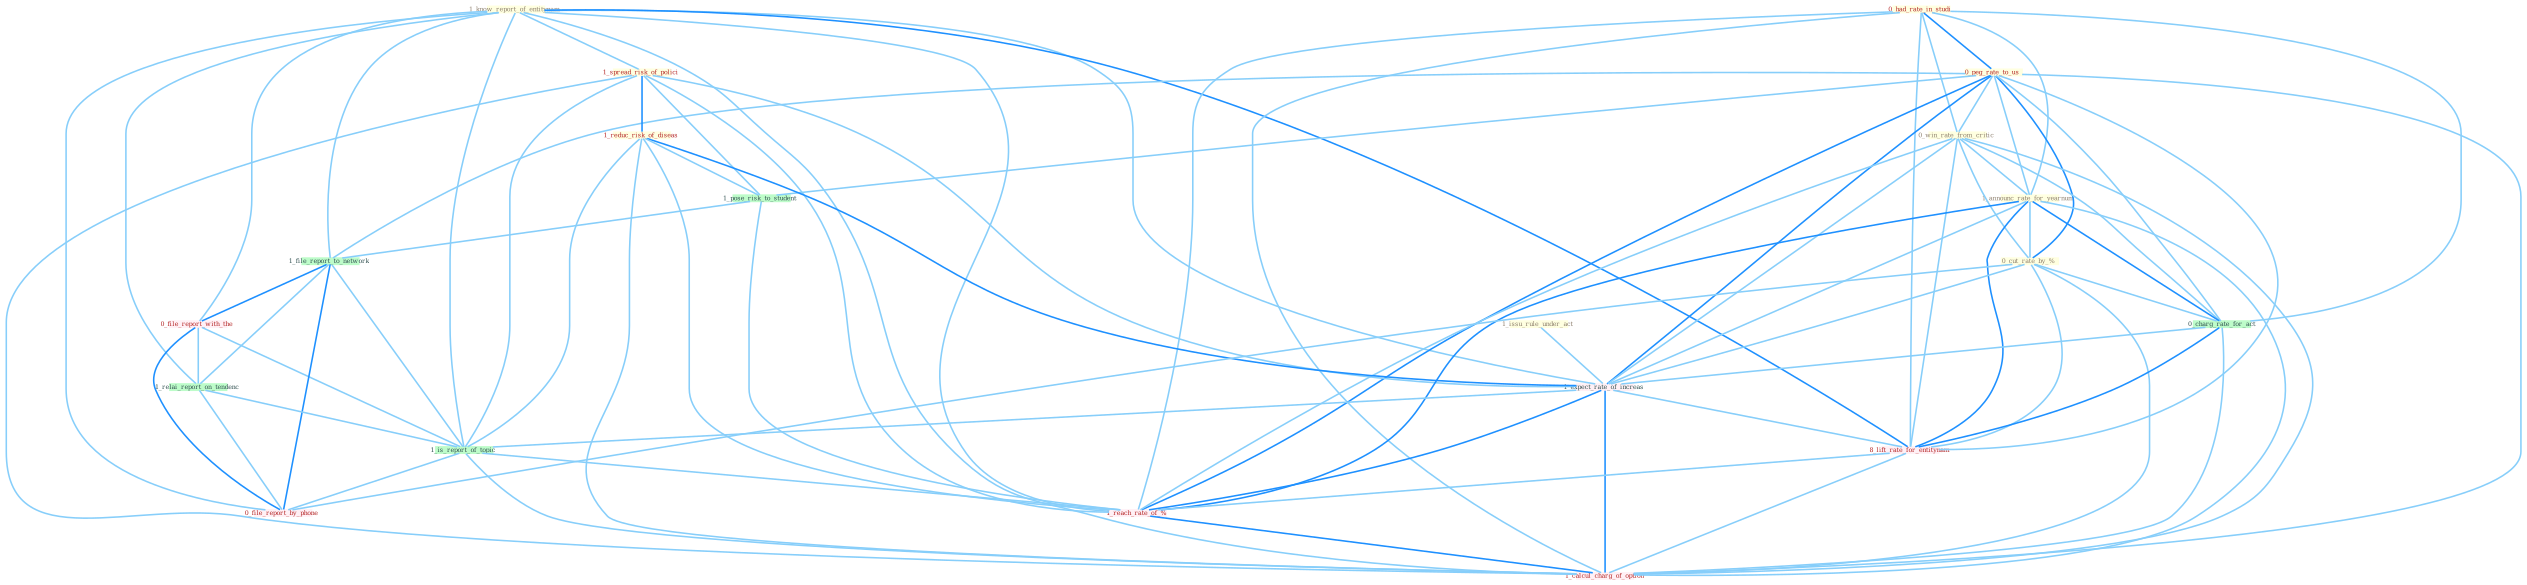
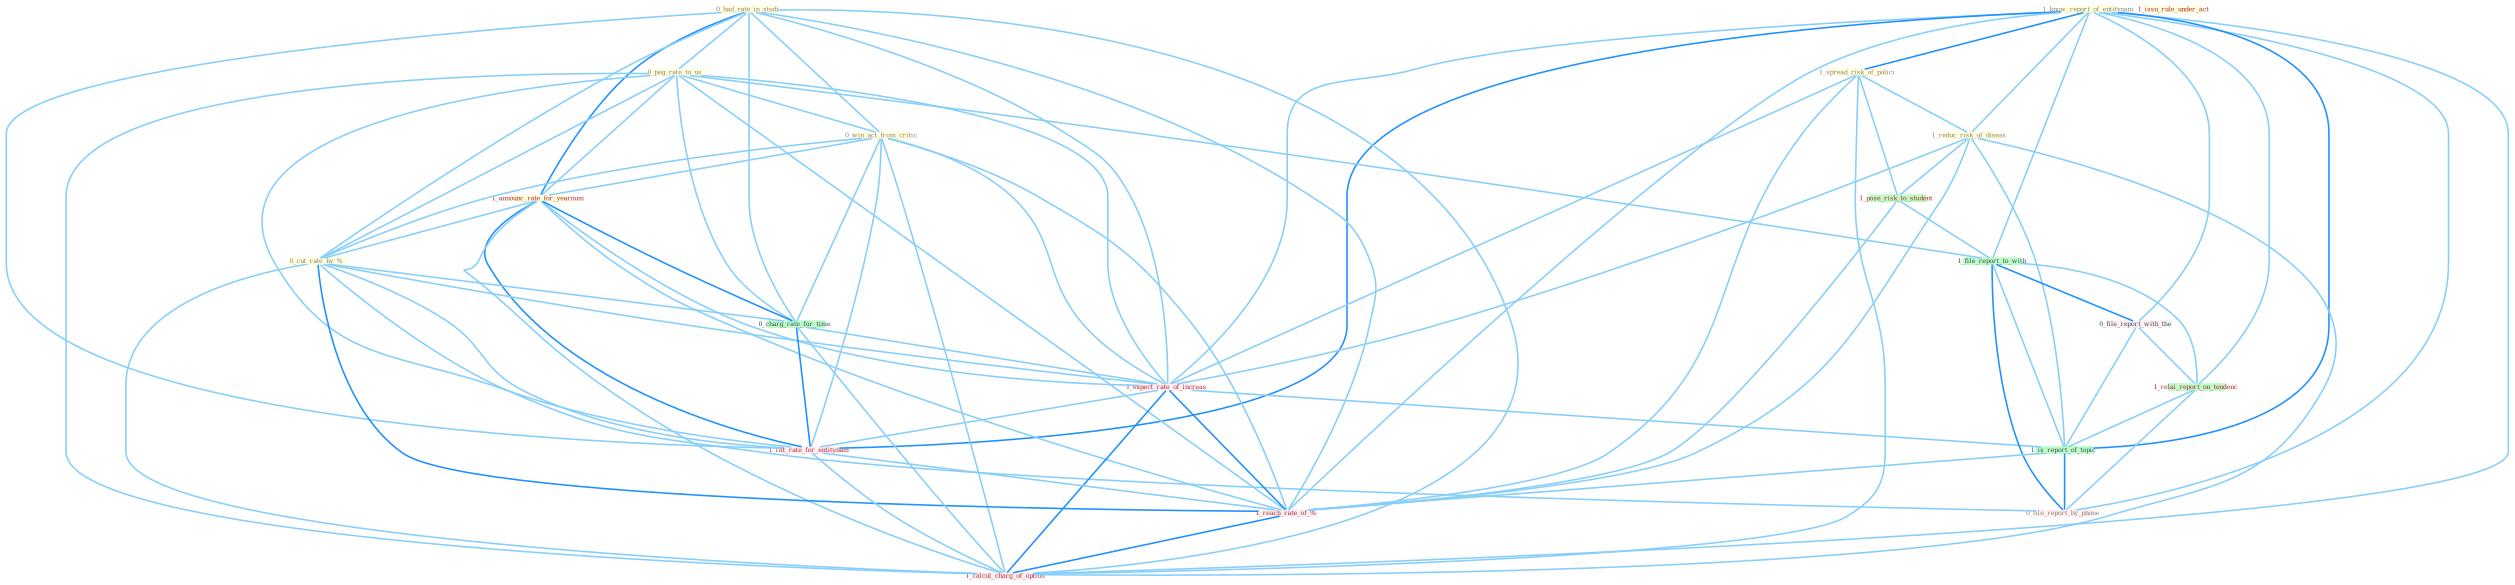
node "0_had_rate_in_studi": fontcolor #b22222 -> #8b7d6b
edge "1_know_report_of_entitynam" -- "1_spread_risk_of_polici": color #87cefa -> #1e90ff
edge "0_had_rate_in_studi" -- "0_peg_rate_to_us": color #1e90ff -> #87cefa
edge "0_had_rate_in_studi" -- "1_announc_rate_for_yearnum": color #87cefa -> #1e90ff
node "1_spread_risk_of_polici": fontcolor #b22222 -> #8b7d6b
node "0_peg_rate_to_us": fontcolor #b22222 -> #8b7d6b
edge "1_know_report_of_entitynam" -- "1_reduc_risk_of_diseas": added
edge "1_spread_risk_of_polici" -- "1_reduc_risk_of_diseas": color #1e90ff -> #87cefa
edge "0_had_rate_in_studi" -- "0_cut_rate_by_%": added
edge "0_peg_rate_to_us" -- "1_pose_risk_to_student": removed
node "1_reduc_risk_of_diseas": fontcolor #b22222 -> #8b7d6b
node "0_win_rate_from_critic": label "0_win_rate_from_critic" -> "0_win_act_from_critic"
edge "0_peg_rate_to_us" -- "0_cut_rate_by_%": color #1e90ff -> #87cefa
node "1_pose_risk_to_student": fontcolor #2f4f4f -> #b22222
node "1_announc_rate_for_yearnum": fontcolor #8b7d6b -> #b22222
edge "1_spread_risk_of_polici" -- "1_is_report_of_topic": removed
edge "1_know_report_of_entitynam" -- "1_is_report_of_topic": color #87cefa -> #1e90ff
edge "0_peg_rate_to_us" -- "1_expect_rate_of_increas": color #1e90ff -> #87cefa
edge "0_peg_rate_to_us" -- "1_reach_rate_of_%": color #1e90ff -> #87cefa
node "1_file_report_to_network": label "1_file_report_to_network" -> "1_file_report_to_with"
edge "1_announc_rate_for_yearnum" -- "1_reach_rate_of_%": color #1e90ff -> #87cefa
node "0_file_report_with_the": fontcolor #b22222 -> #2f4f4f
node "1_issu_rule_under_act": fontcolor #8b7d6b -> #b22222
node "0_charg_rate_for_act": label "0_charg_rate_for_act" -> "0_charg_rate_for_time"
edge "1_reduc_risk_of_diseas" -- "1_expect_rate_of_increas": color #1e90ff -> #87cefa
edge "1_issu_rule_under_act" -- "1_expect_rate_of_increas": now "0_had_rate_in_studi" -- "1_expect_rate_of_increas"
node "1_relai_report_on_tendenc": fontcolor #2f4f4f -> #b22222
node "1_expect_rate_of_increas": fontcolor #2f4f4f -> #b22222
edge "0_file_report_with_the" -- "0_file_report_by_phone": removed
node "8_lift_rate_for_entitynam": label "8_lift_rate_for_entitynam" -> "1_lift_rate_for_entitynam"
edge "1_is_report_of_topic" -- "0_file_report_by_phone": color #87cefa -> #1e90ff
edge "0_cut_rate_by_%" -- "1_reach_rate_of_%": added
node "0_file_report_by_phone": fontcolor #b22222 -> #8b7d6b
edge "1_is_report_of_topic" -- "1_calcul_charg_of_option": removed
